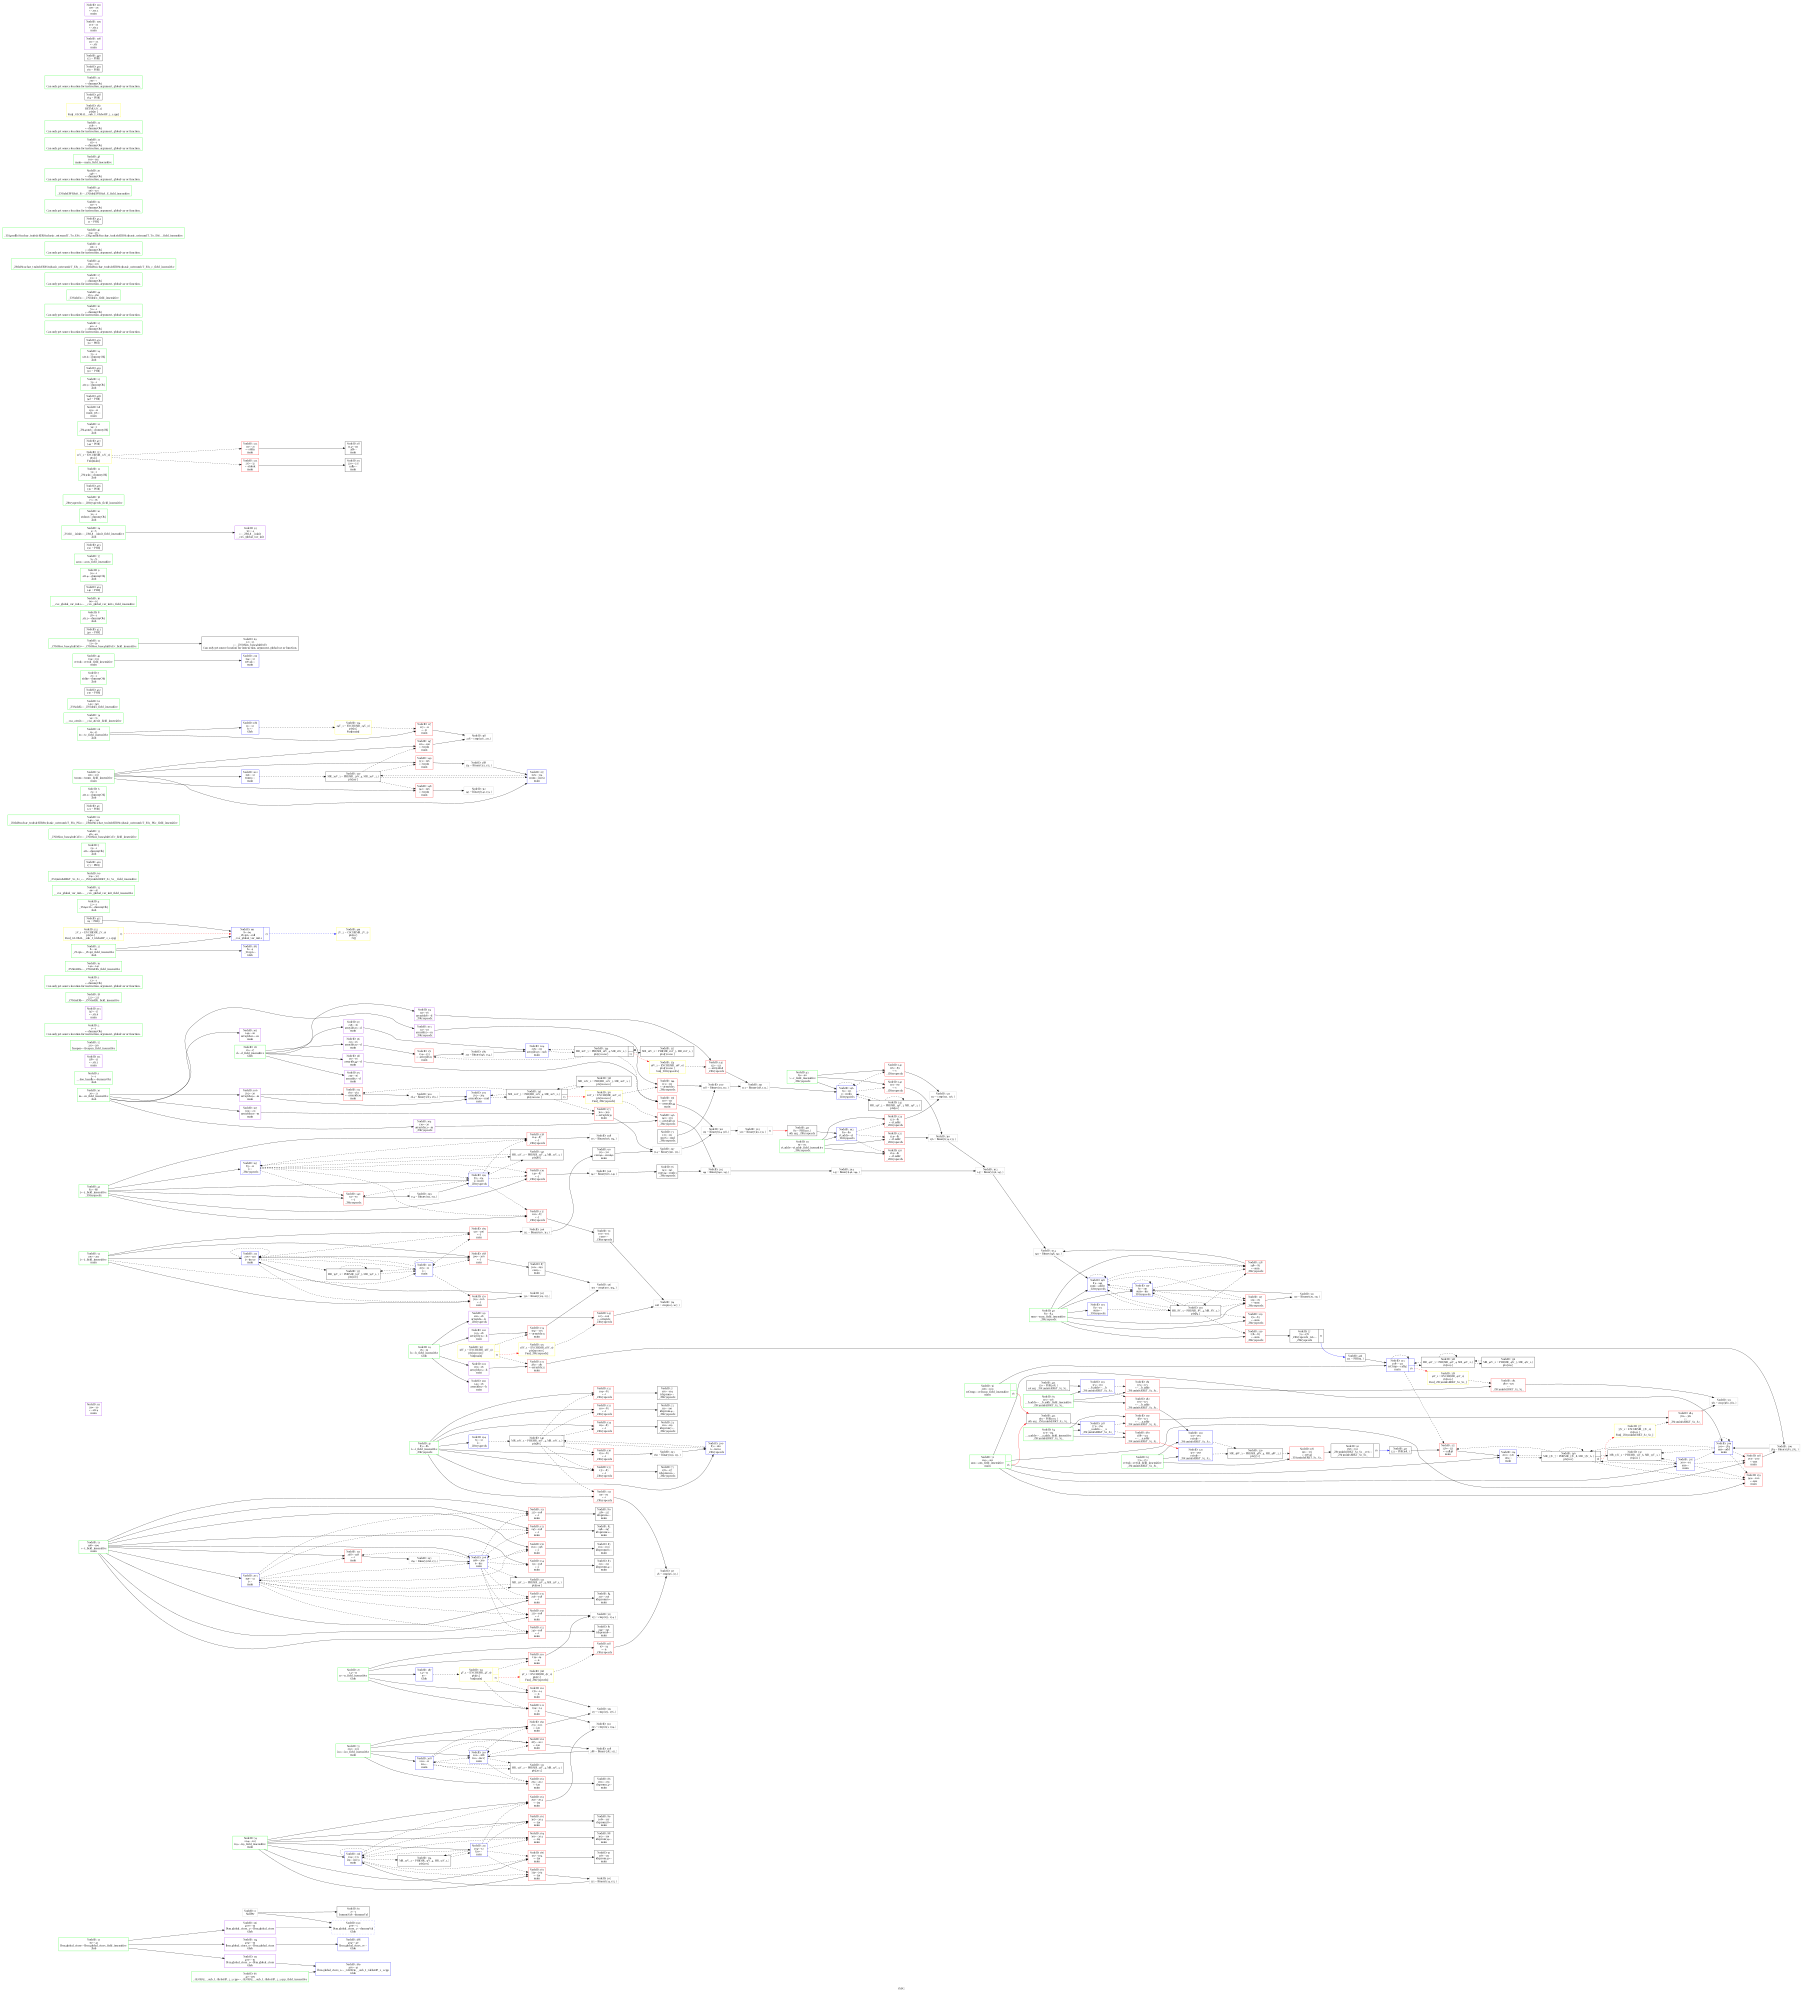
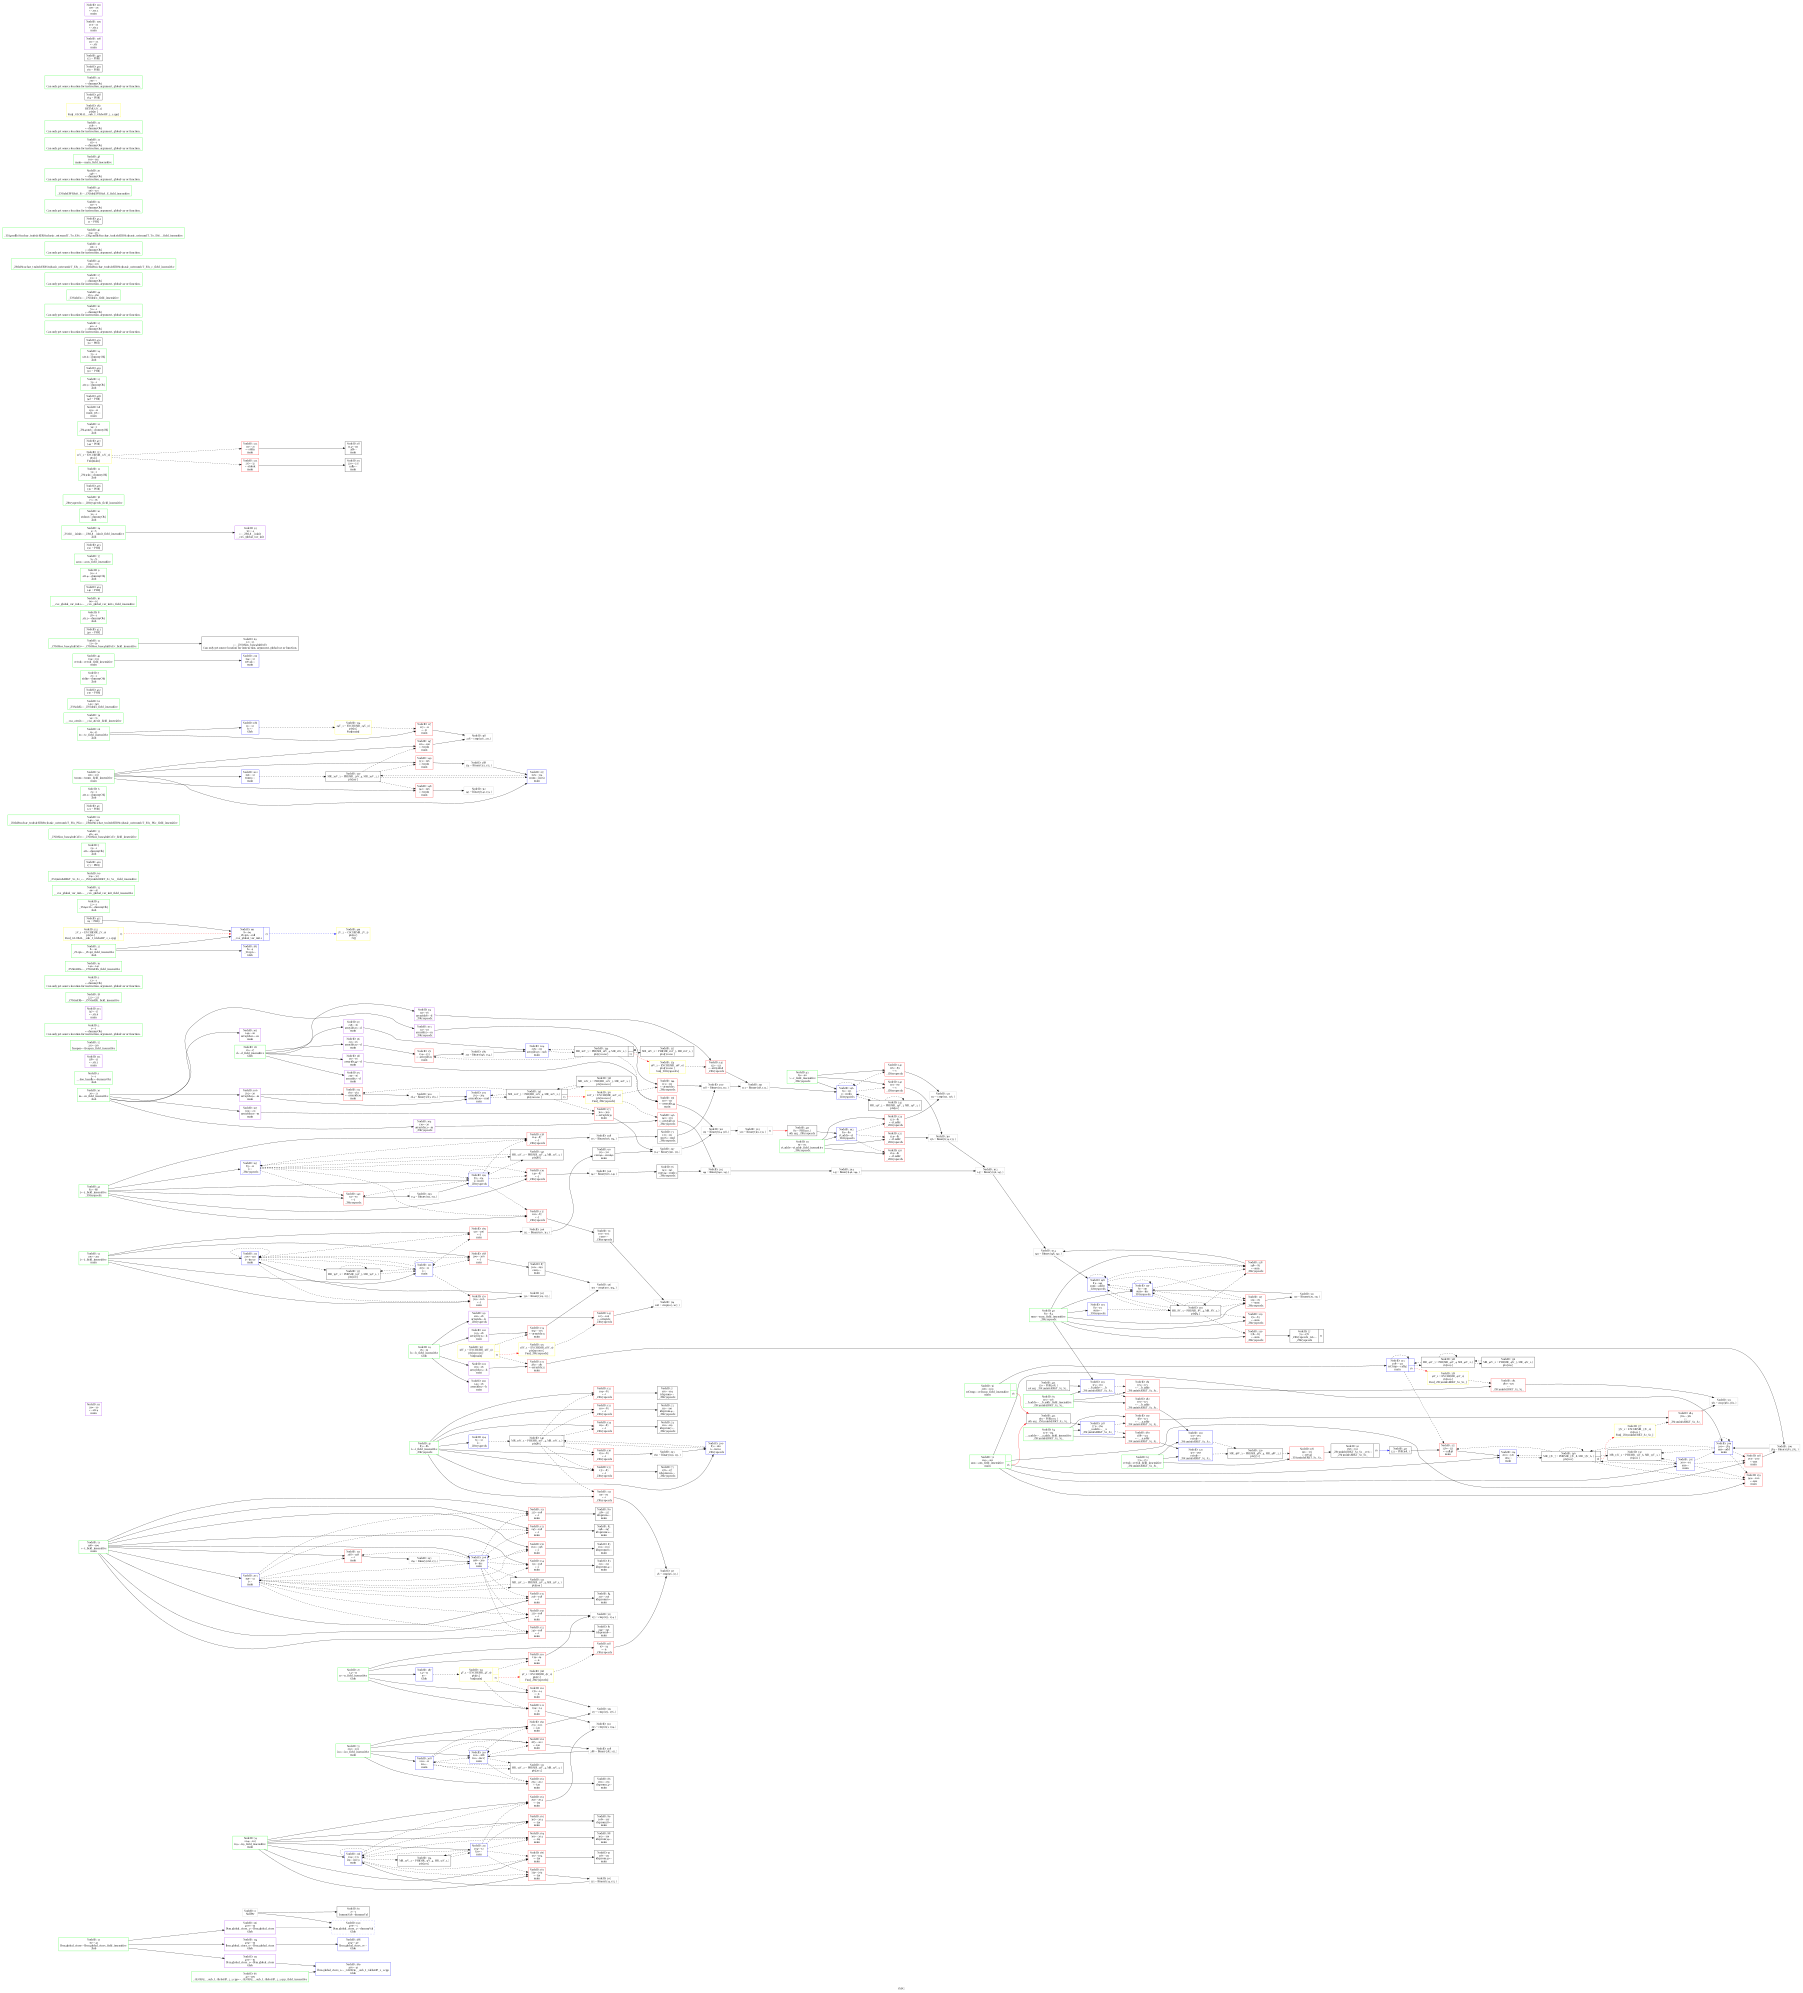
edge "NodeID: 298" -> "NodeID: 73": added
edge "NodeID: 215" -> "NodeID: 168": style solid -> dashed
edge "NodeID: 55" -> "NodeID: 212": style dashed -> solid
edge "NodeID: 40" -> "NodeID: 198": now "NodeID: 40" -> "NodeID: 219"
node "NodeID: 436": removed
edge "NodeID: 180" -> "NodeID: 221": color red -> black
edge "NodeID: 203" -> "NodeID: 154": added
